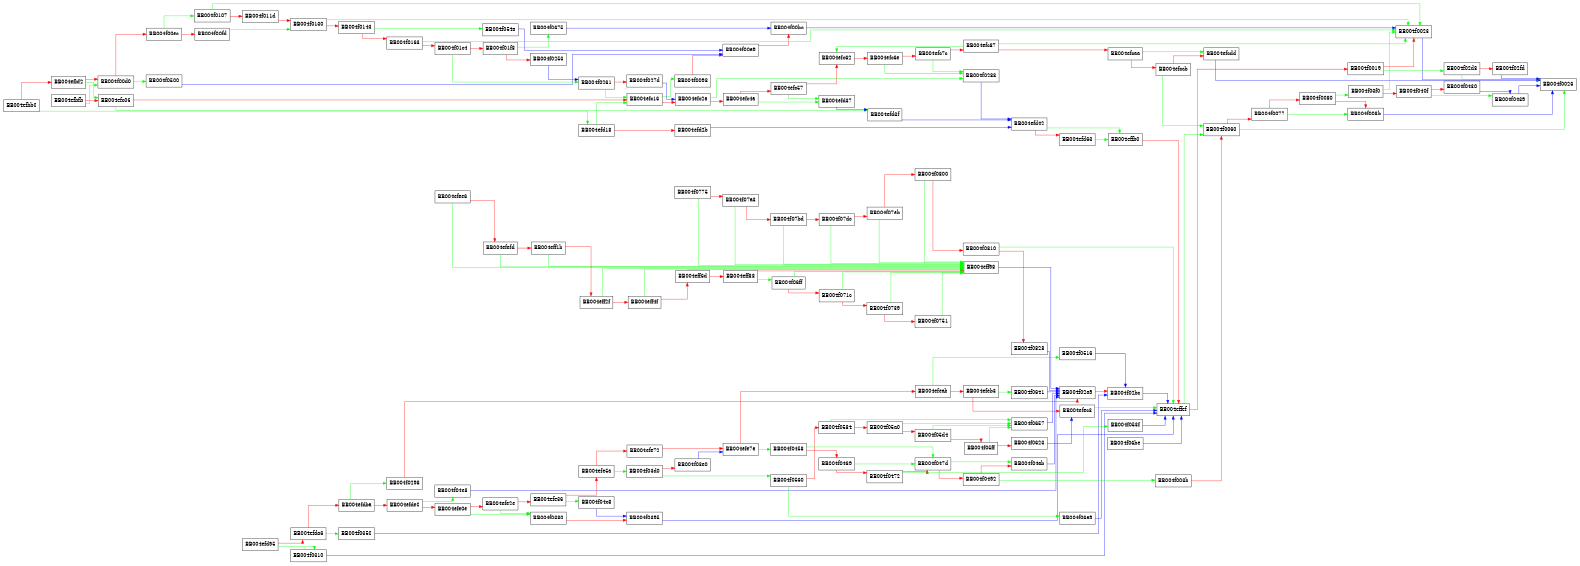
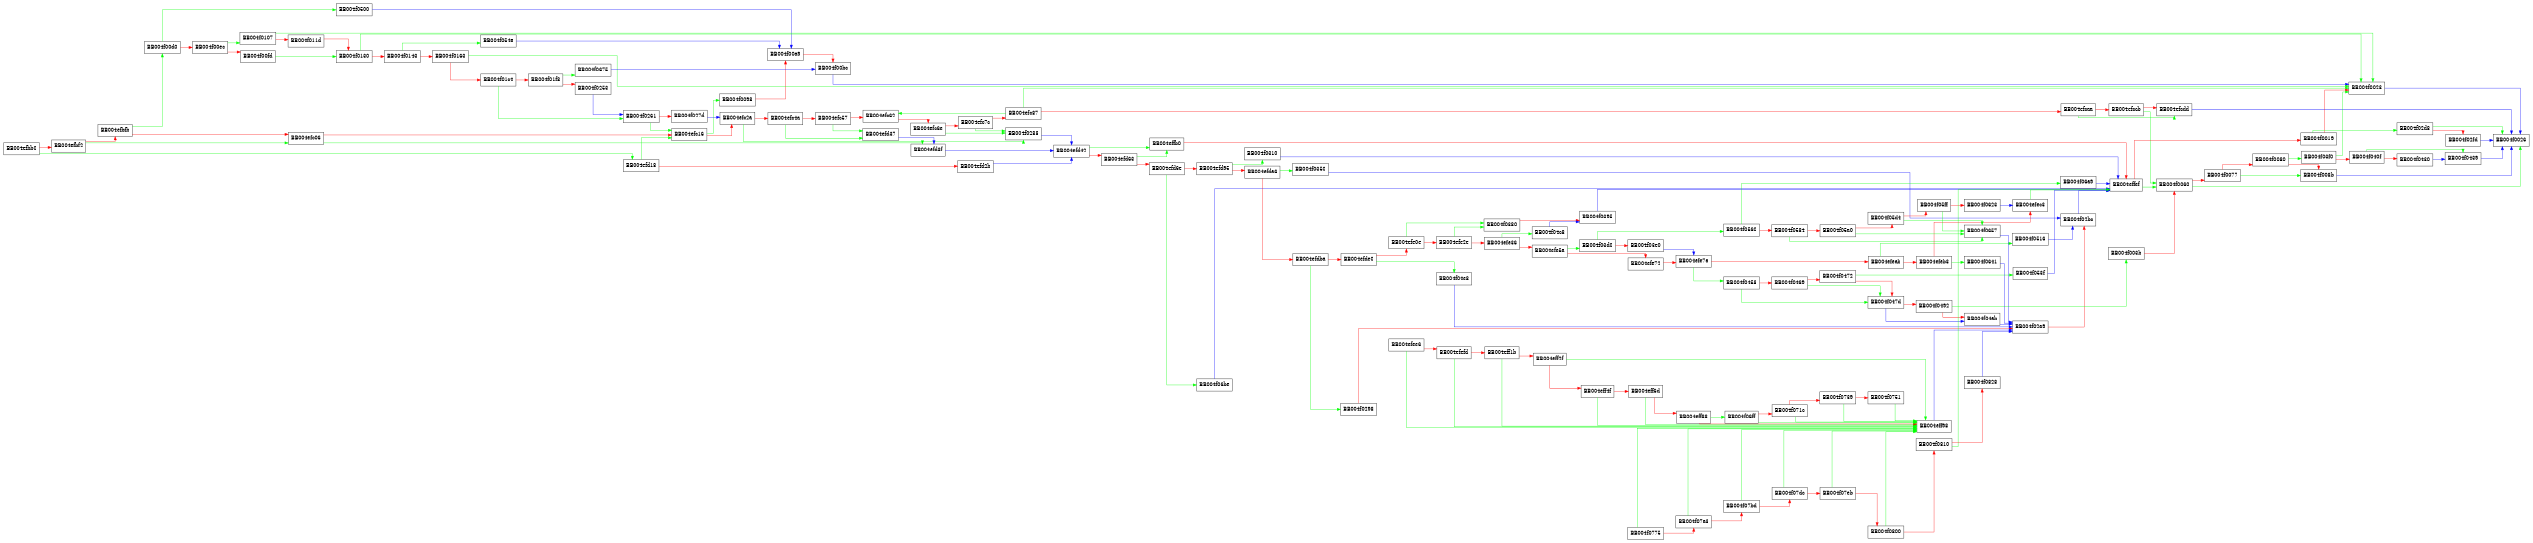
edge "BB004efbf2" -> "BB004f00d0": now "BB004efbf2" -> "BB004efbfb"
node "BB004efd6e": added
edge "BB004f047d" -> "BB004f04ab": color green -> blue
